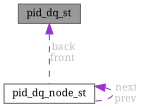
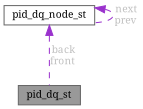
edge "pid_dq_node_st" -> "pid_dq_st": reversed
